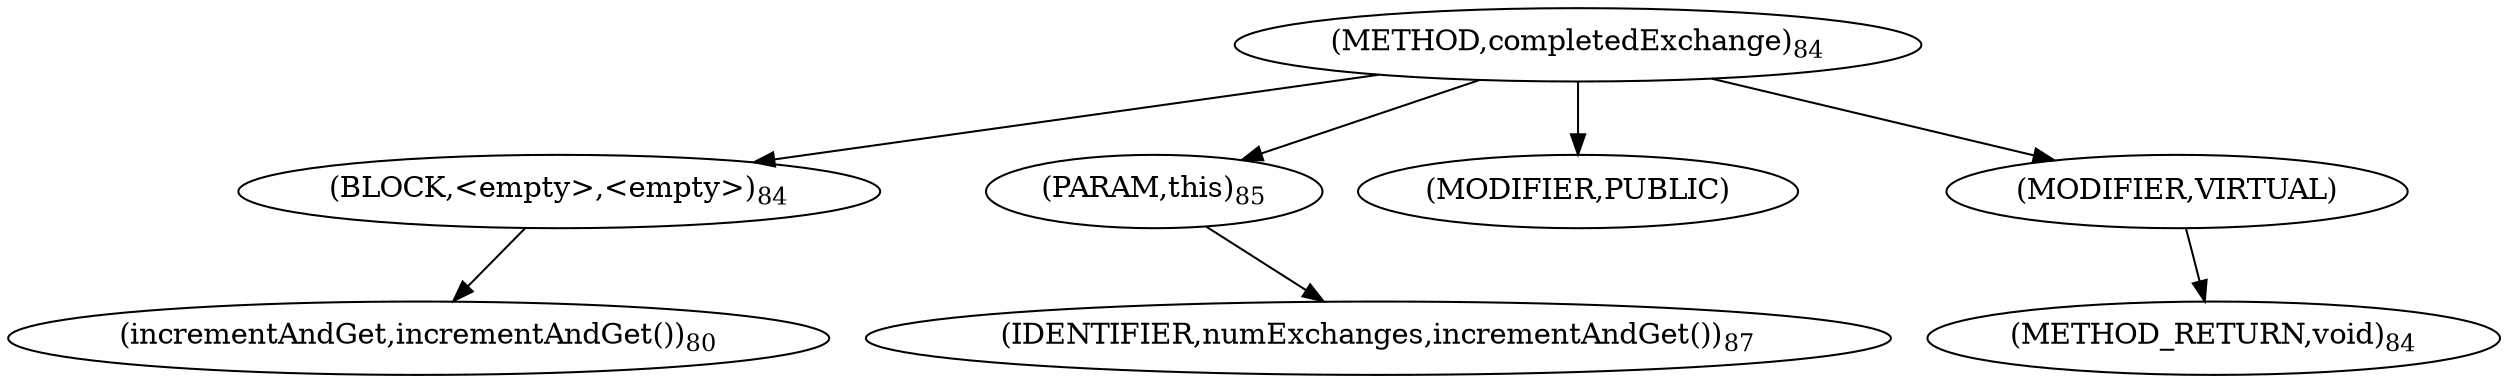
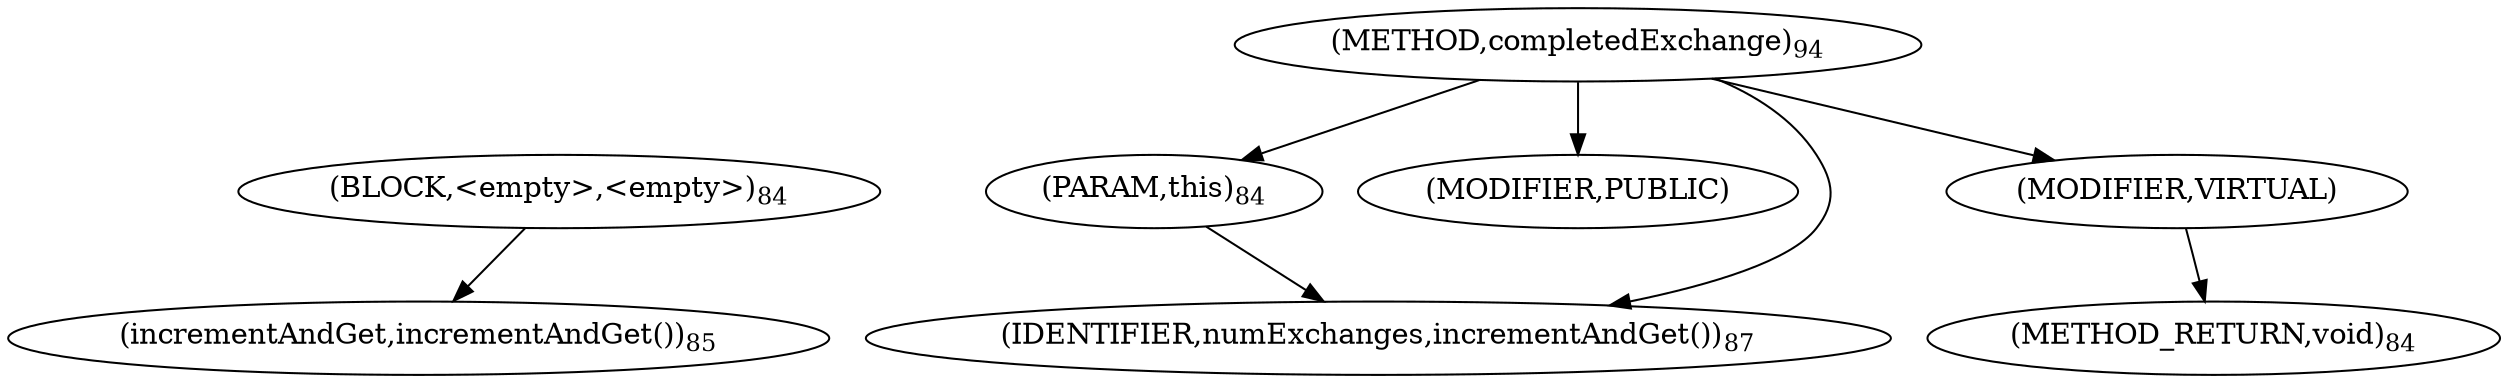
node "(METHOD,completedExchange)": text "84" -> "94"
edge "(METHOD,completedExchange)" -> "(BLOCK,<empty>,<empty>)": now "(METHOD,completedExchange)" -> "(IDENTIFIER,numExchanges,incrementAndGet())"
node "(PARAM,this)": text "85" -> "84"
node "(incrementAndGet,incrementAndGet())": text "80" -> "85"
